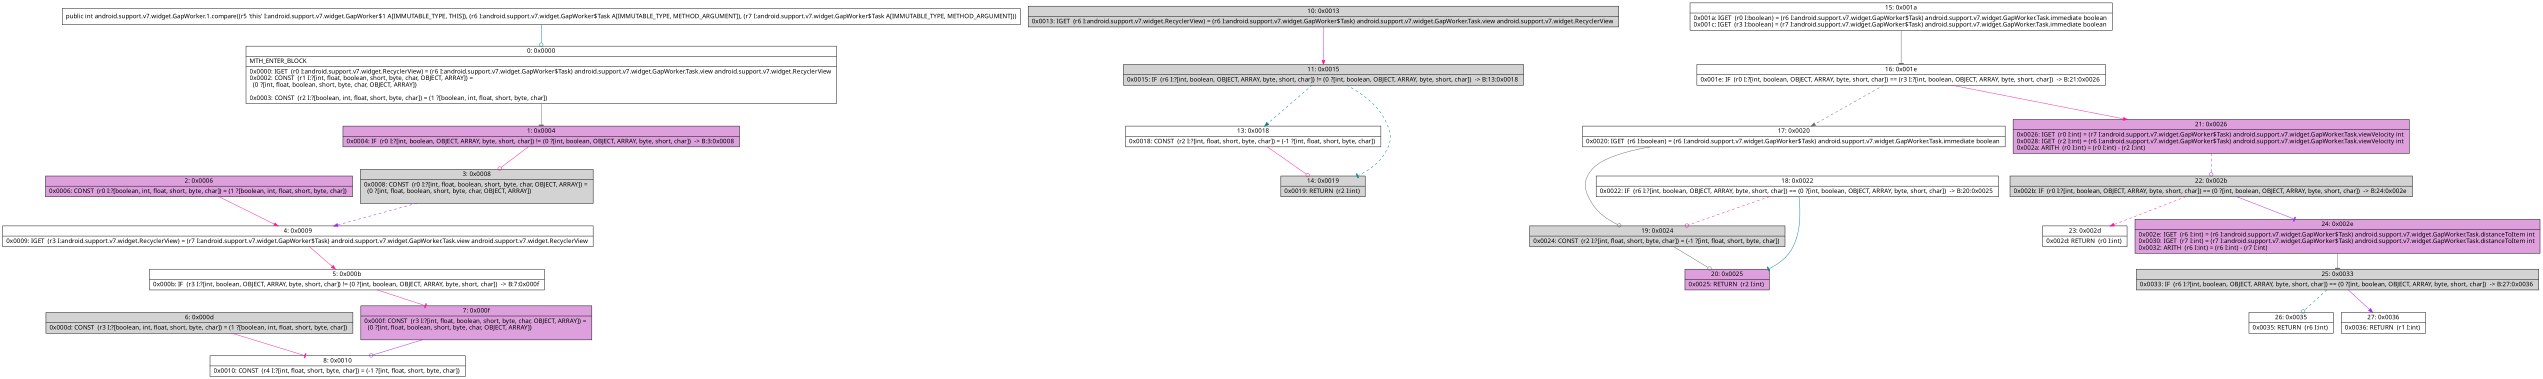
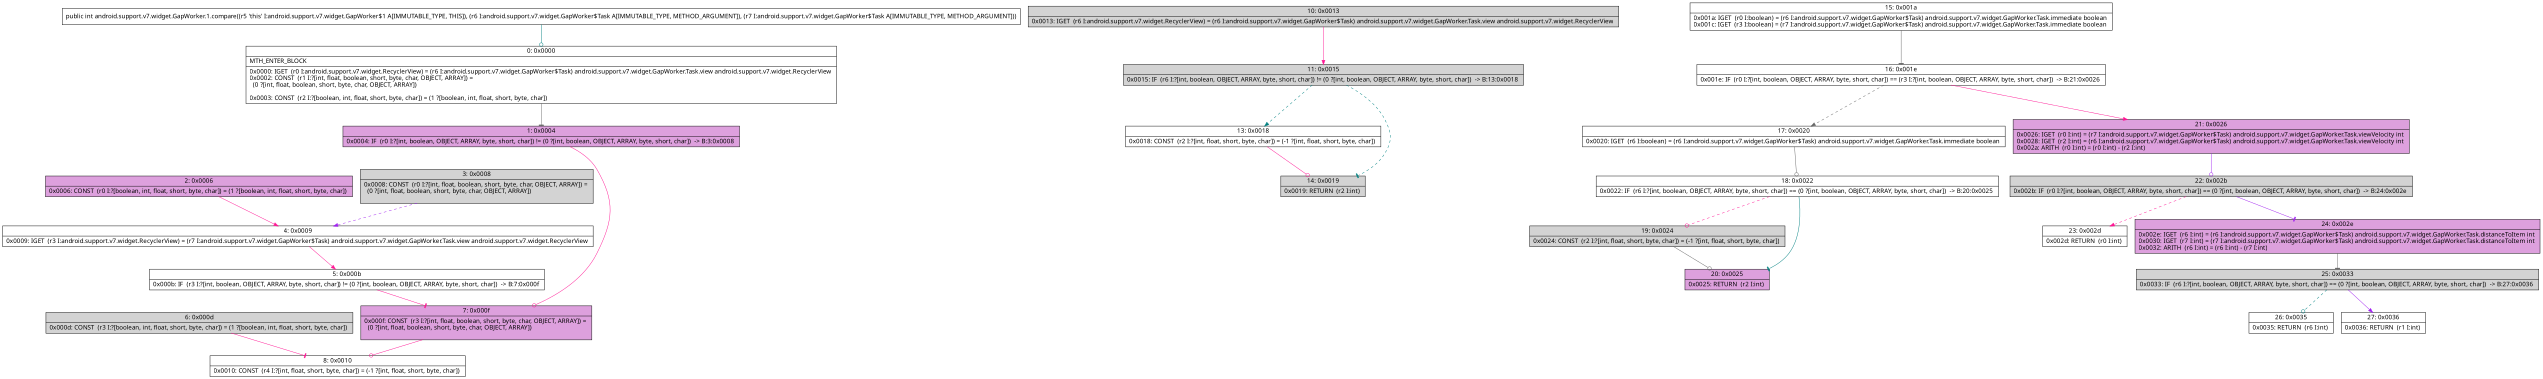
edge "1: 0x0004" -> "3: 0x0008": now "1: 0x0004" -> "7: 0x000f"
edge "21: 0x0026" -> "22: 0x002b": style dashed -> solid
edge "17: 0x0020" -> "19: 0x0024": now "17: 0x0020" -> "18: 0x0022"
edge "7: 0x000f" -> "8: 0x0010": color purple -> deeppink
